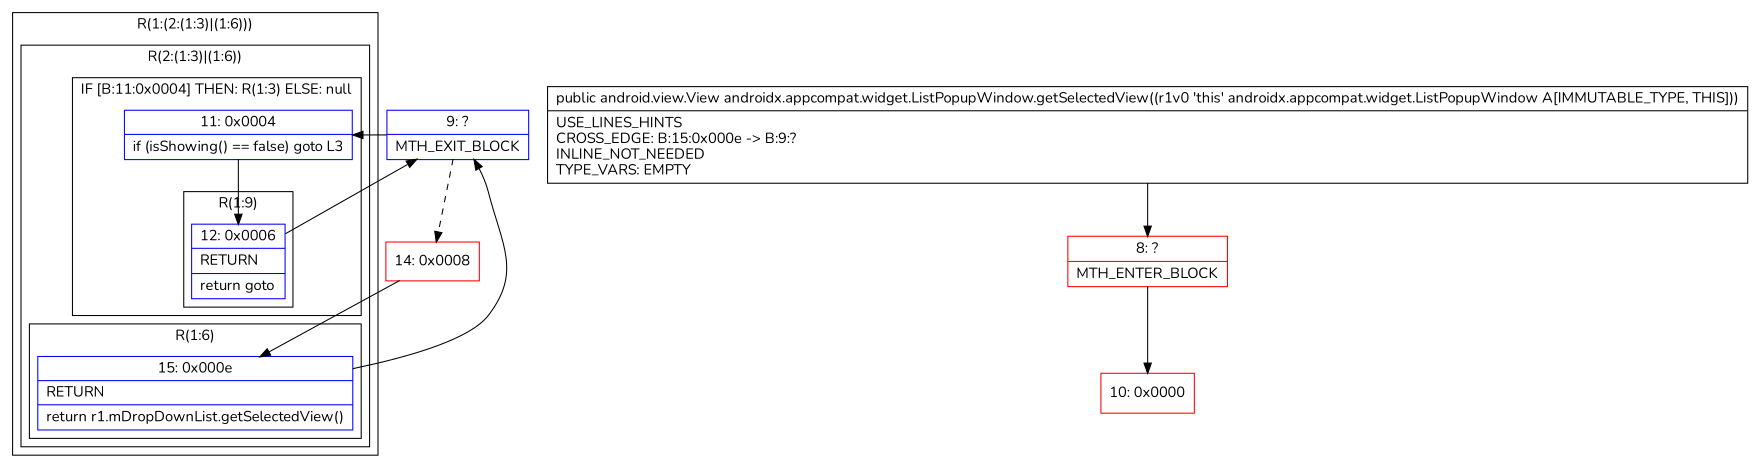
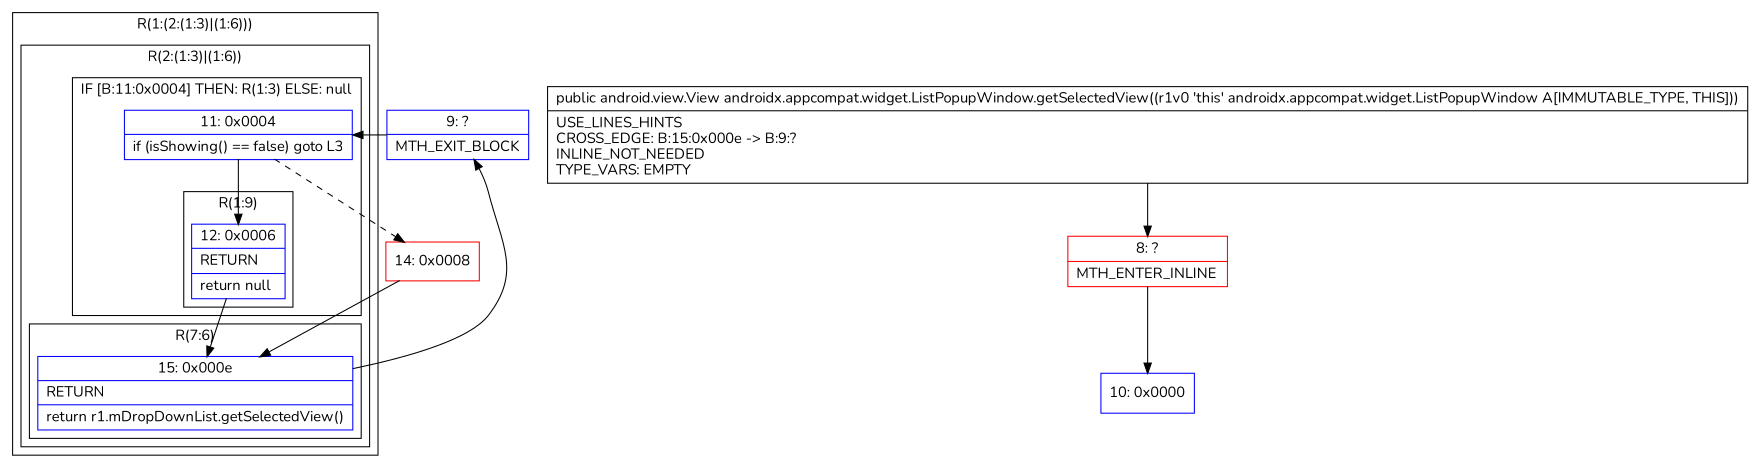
edge "9: ?" -> "14: 0x0008": now "11: 0x0004" -> "14: 0x0008"
edge "12: 0x0006" -> "9: ?": now "12: 0x0006" -> "15: 0x000e"
node "8: ?": text "MTH_ENTER_BLOCK" -> "MTH_ENTER_INLINE"
node "12: 0x0006": text "return goto" -> "return null"
cluster "R(1:6)": label "R(1:6)" -> "R(7:6)"
node "10: 0x0000": color red -> blue
